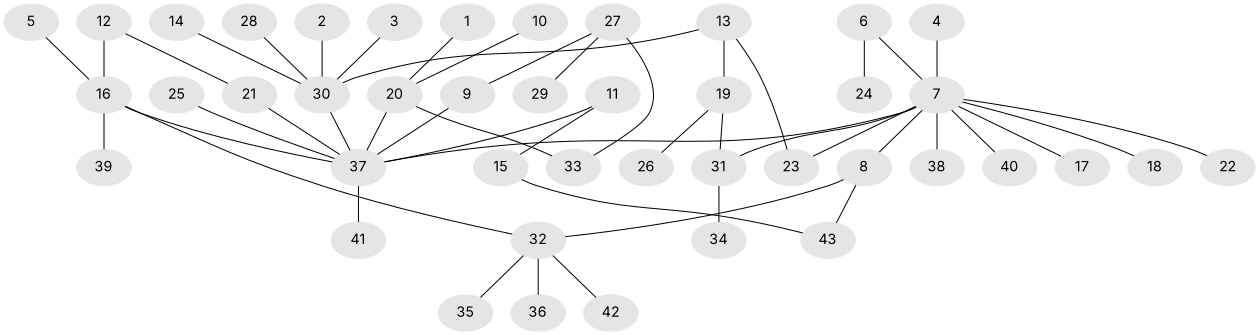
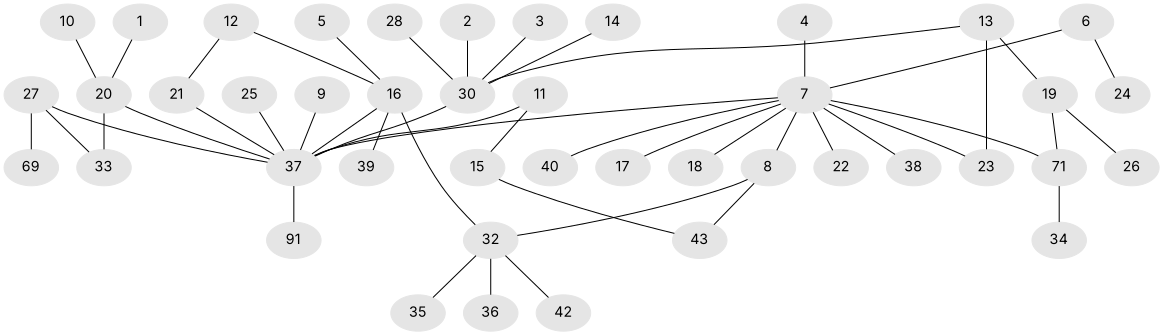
edge "27" -- "9": now "27" -- "37"
node "29": label "29" -> "69"
node "31": label "31" -> "71"
node "41": label "41" -> "91"
